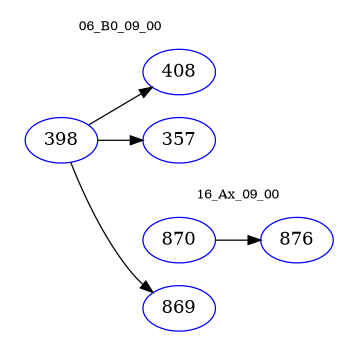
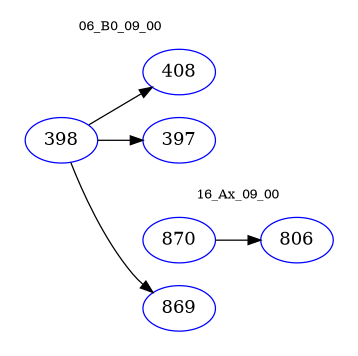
node "357": label "357" -> "397"
node "876": label "876" -> "806"
